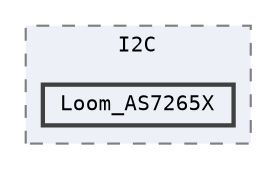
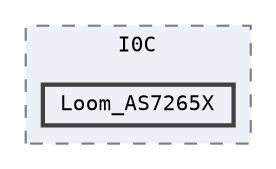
cluster "I2C": label "I2C" -> "I0C"
